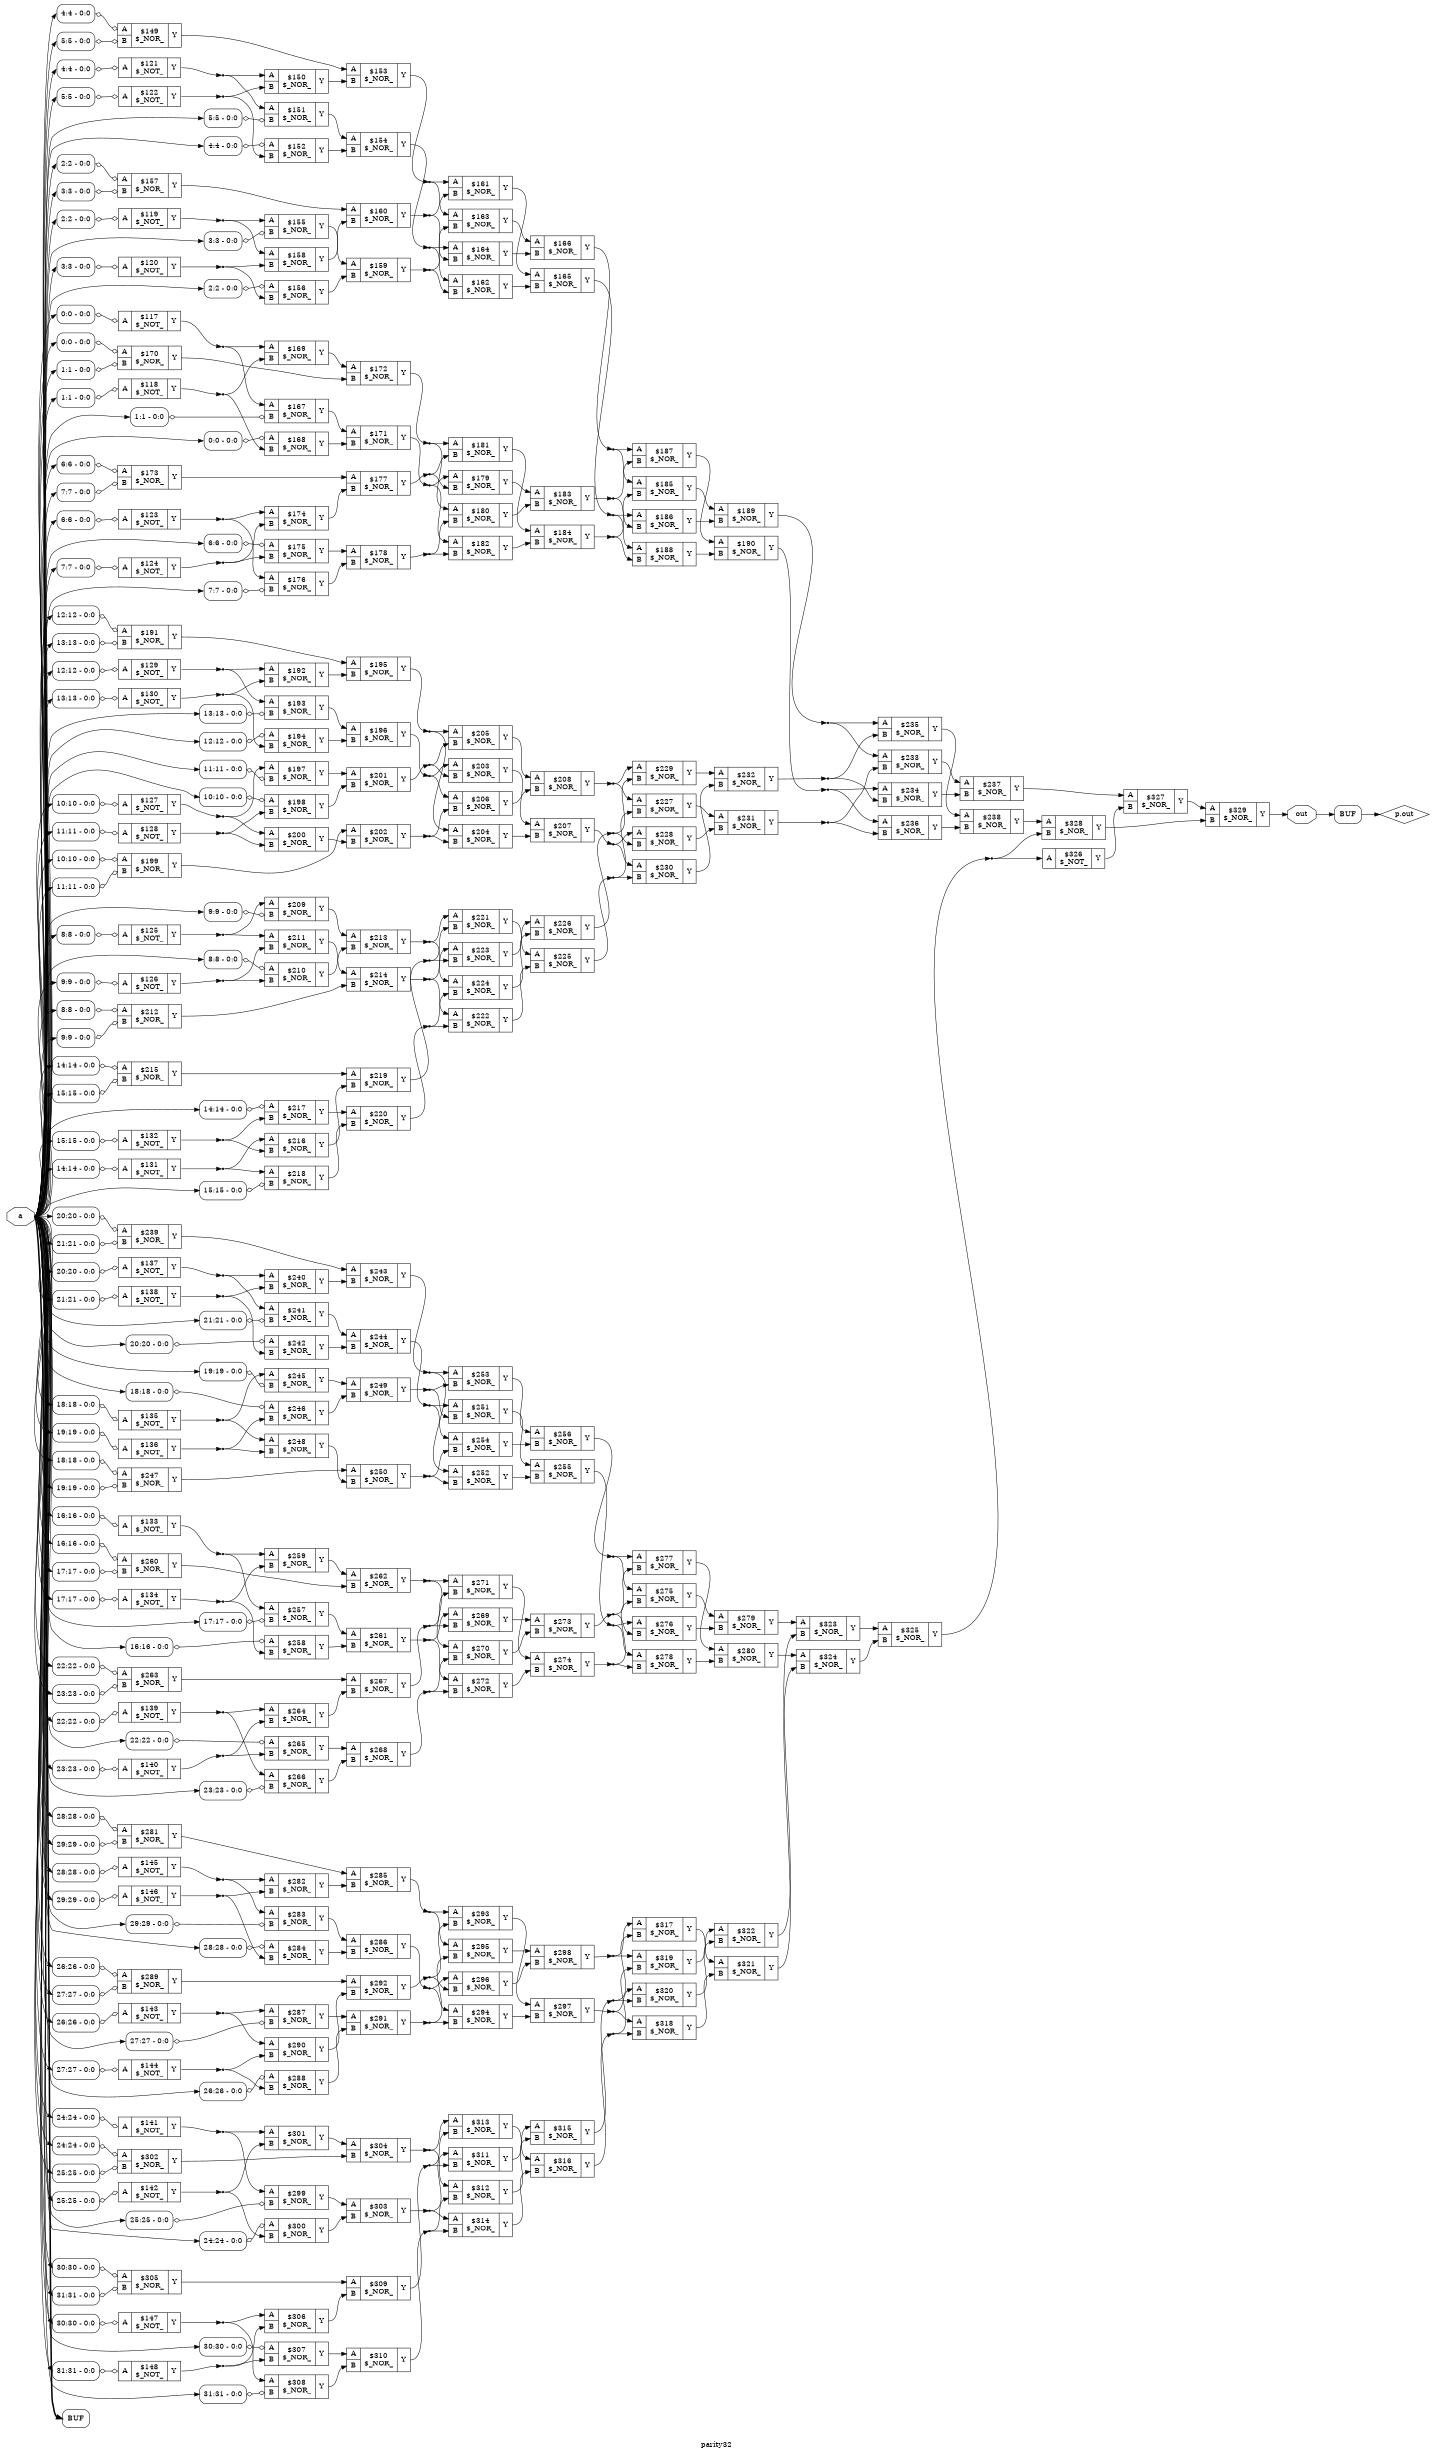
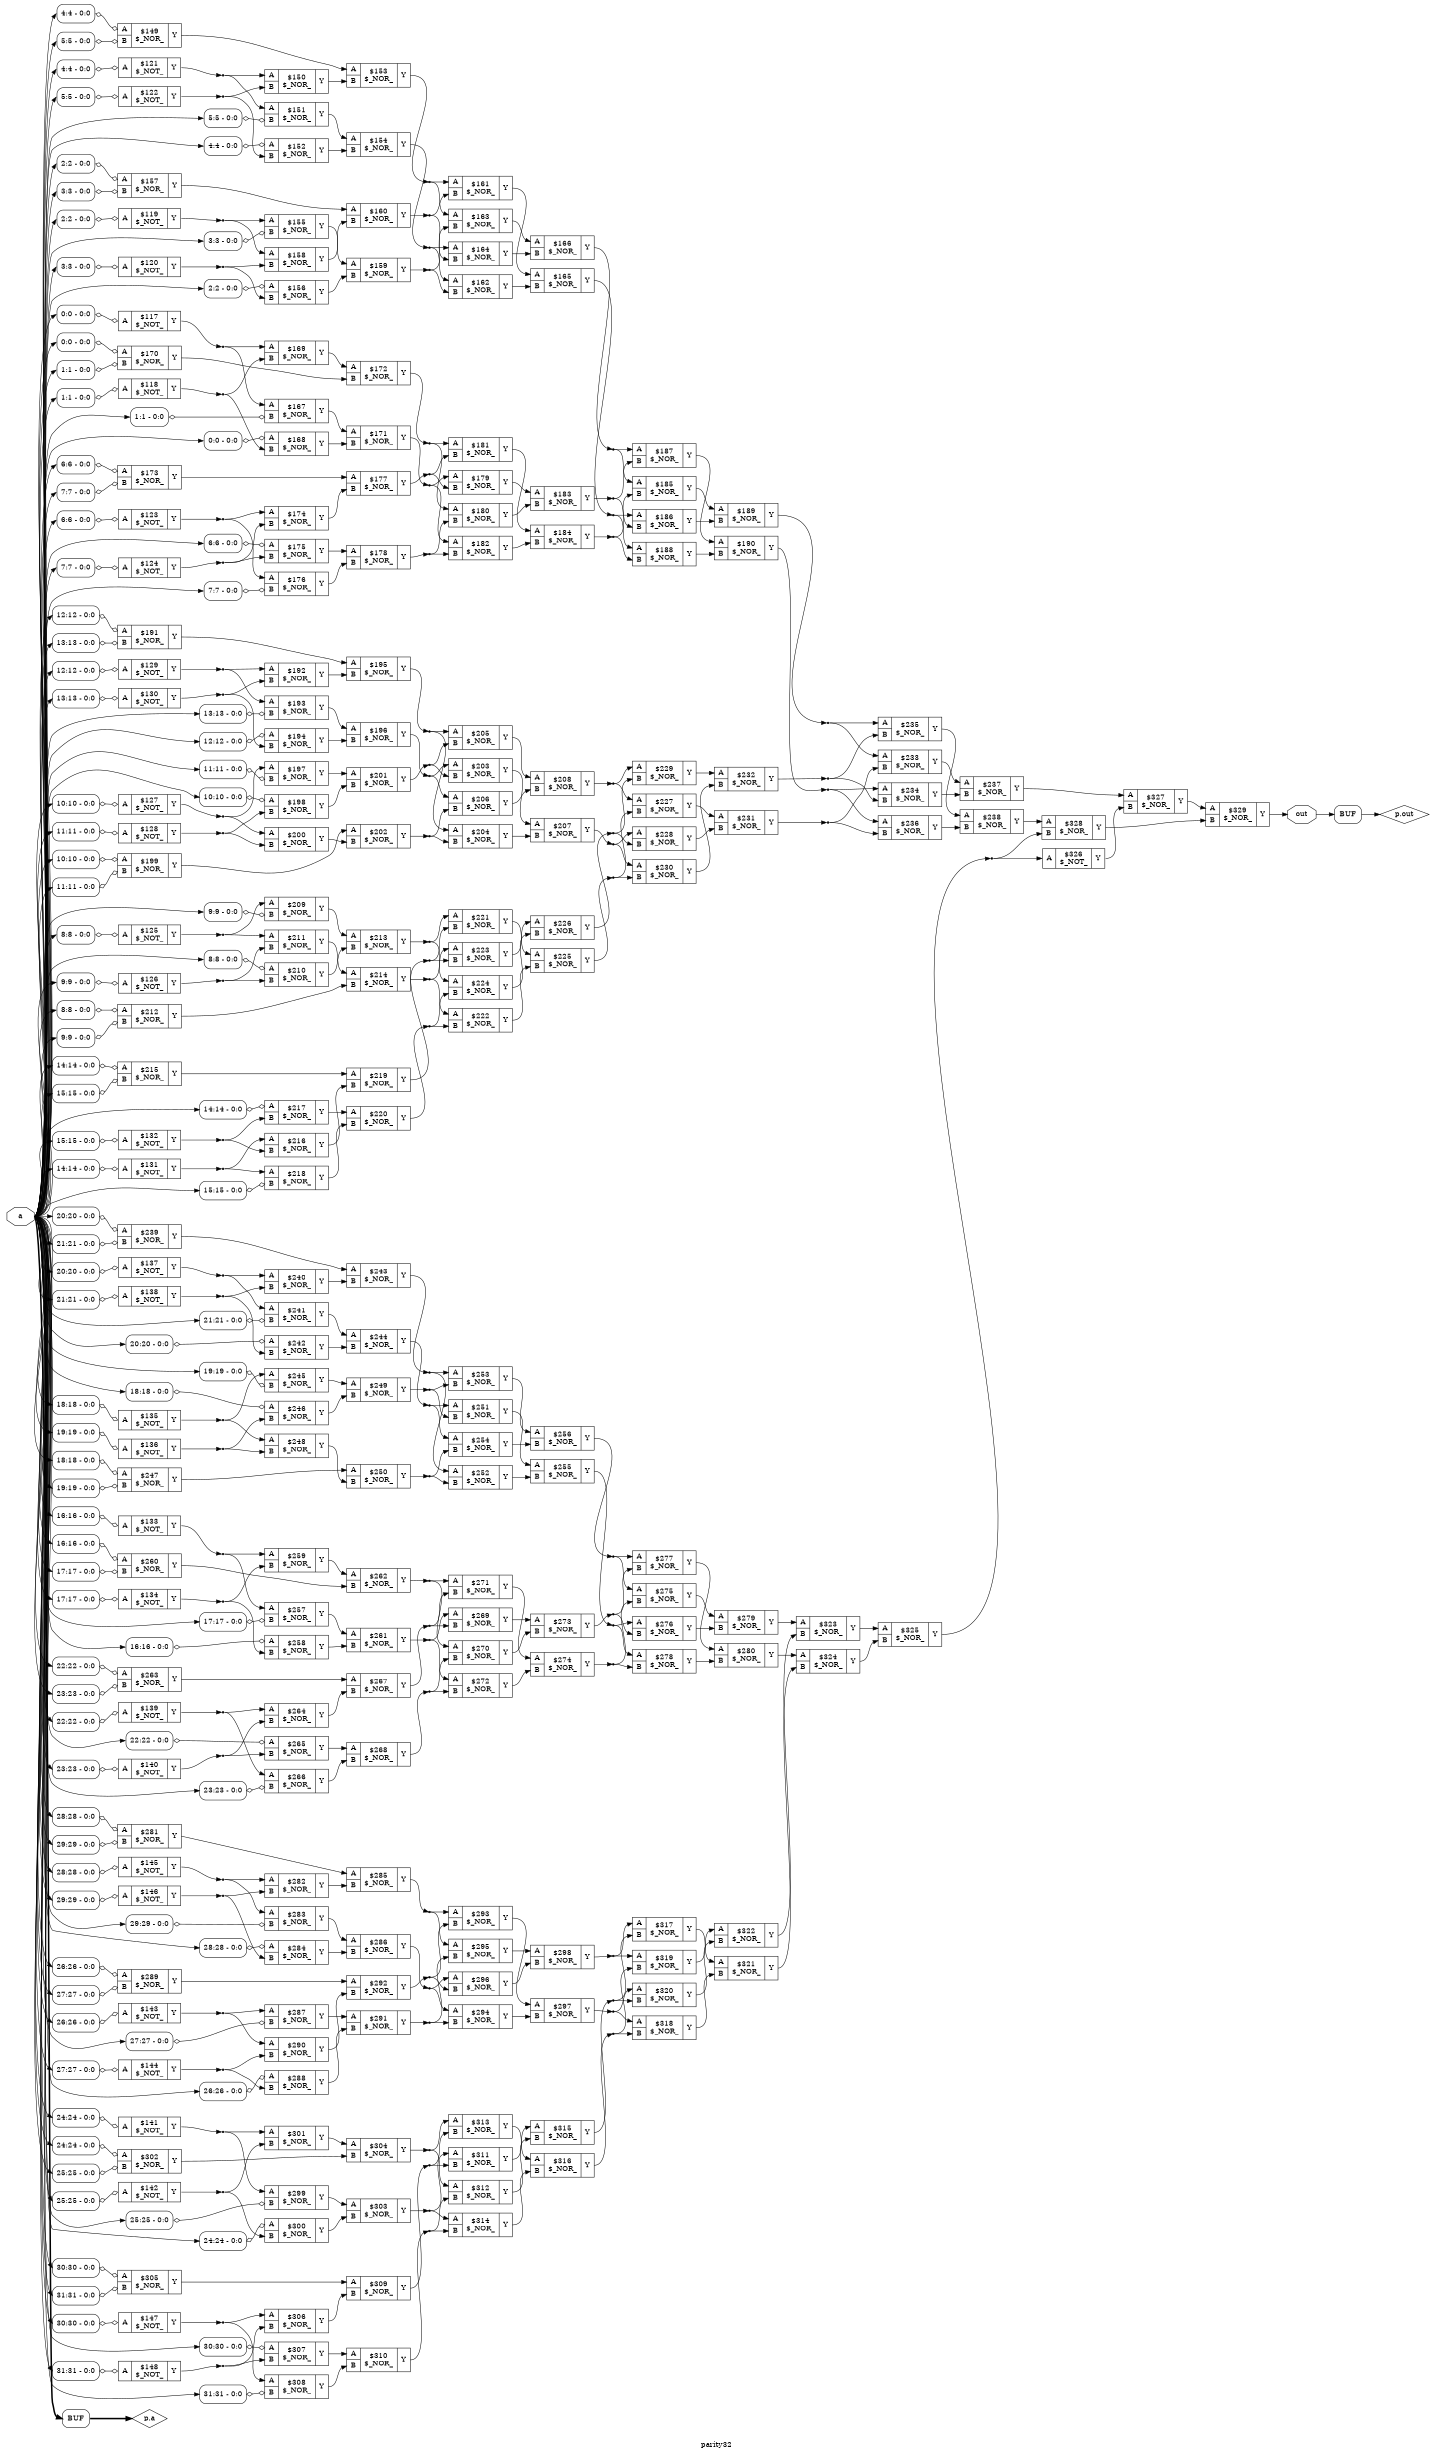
node "p.a": added
